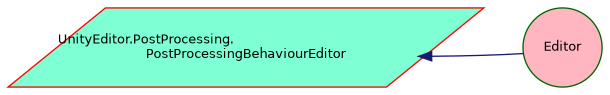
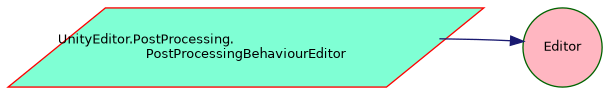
edge "Editor" -> "UnityEditor.PostProcessing. PostProcessingBehaviourEditor": reversed
